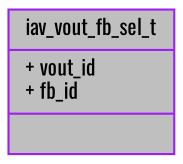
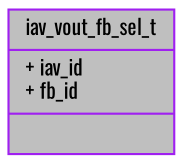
node "iav_vout_fb_sel_t": text "+ vout_id" -> "+ iav_id"
